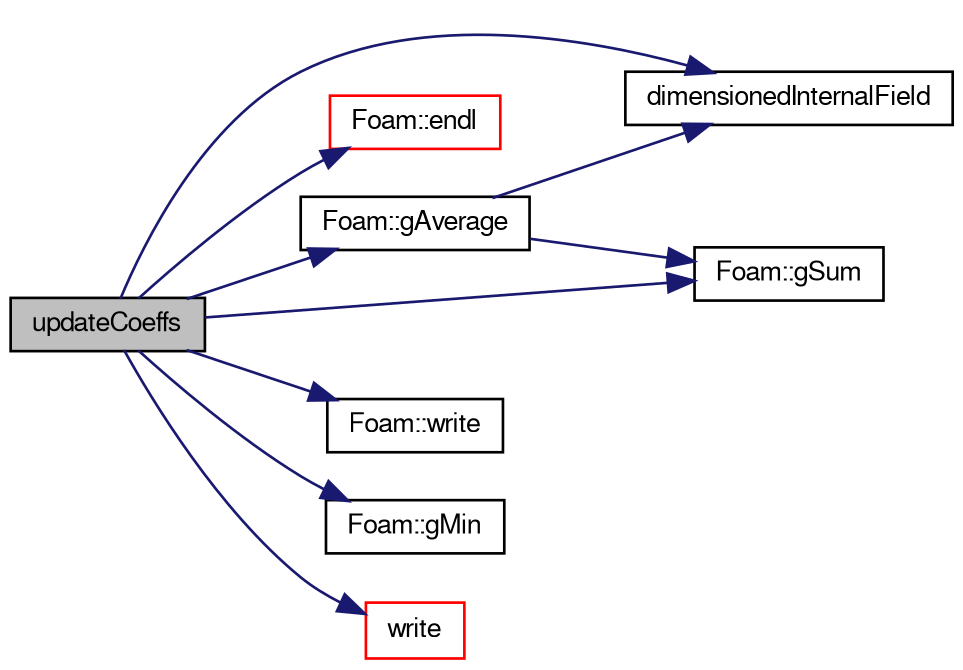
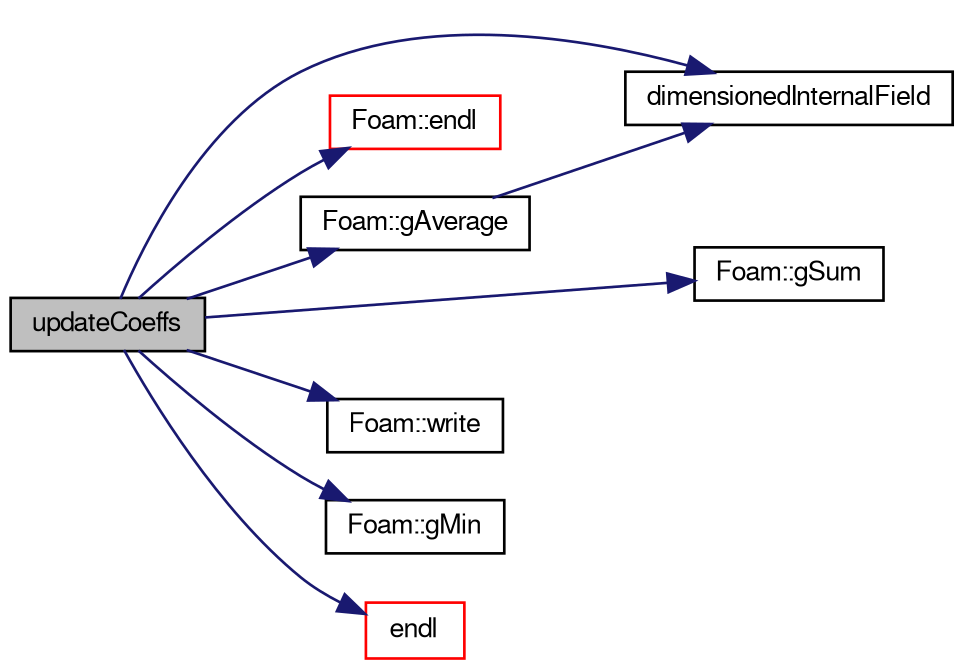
edge "Foam::gAverage" -> "Foam::gSum": removed
node "write": label "write" -> "endl"
